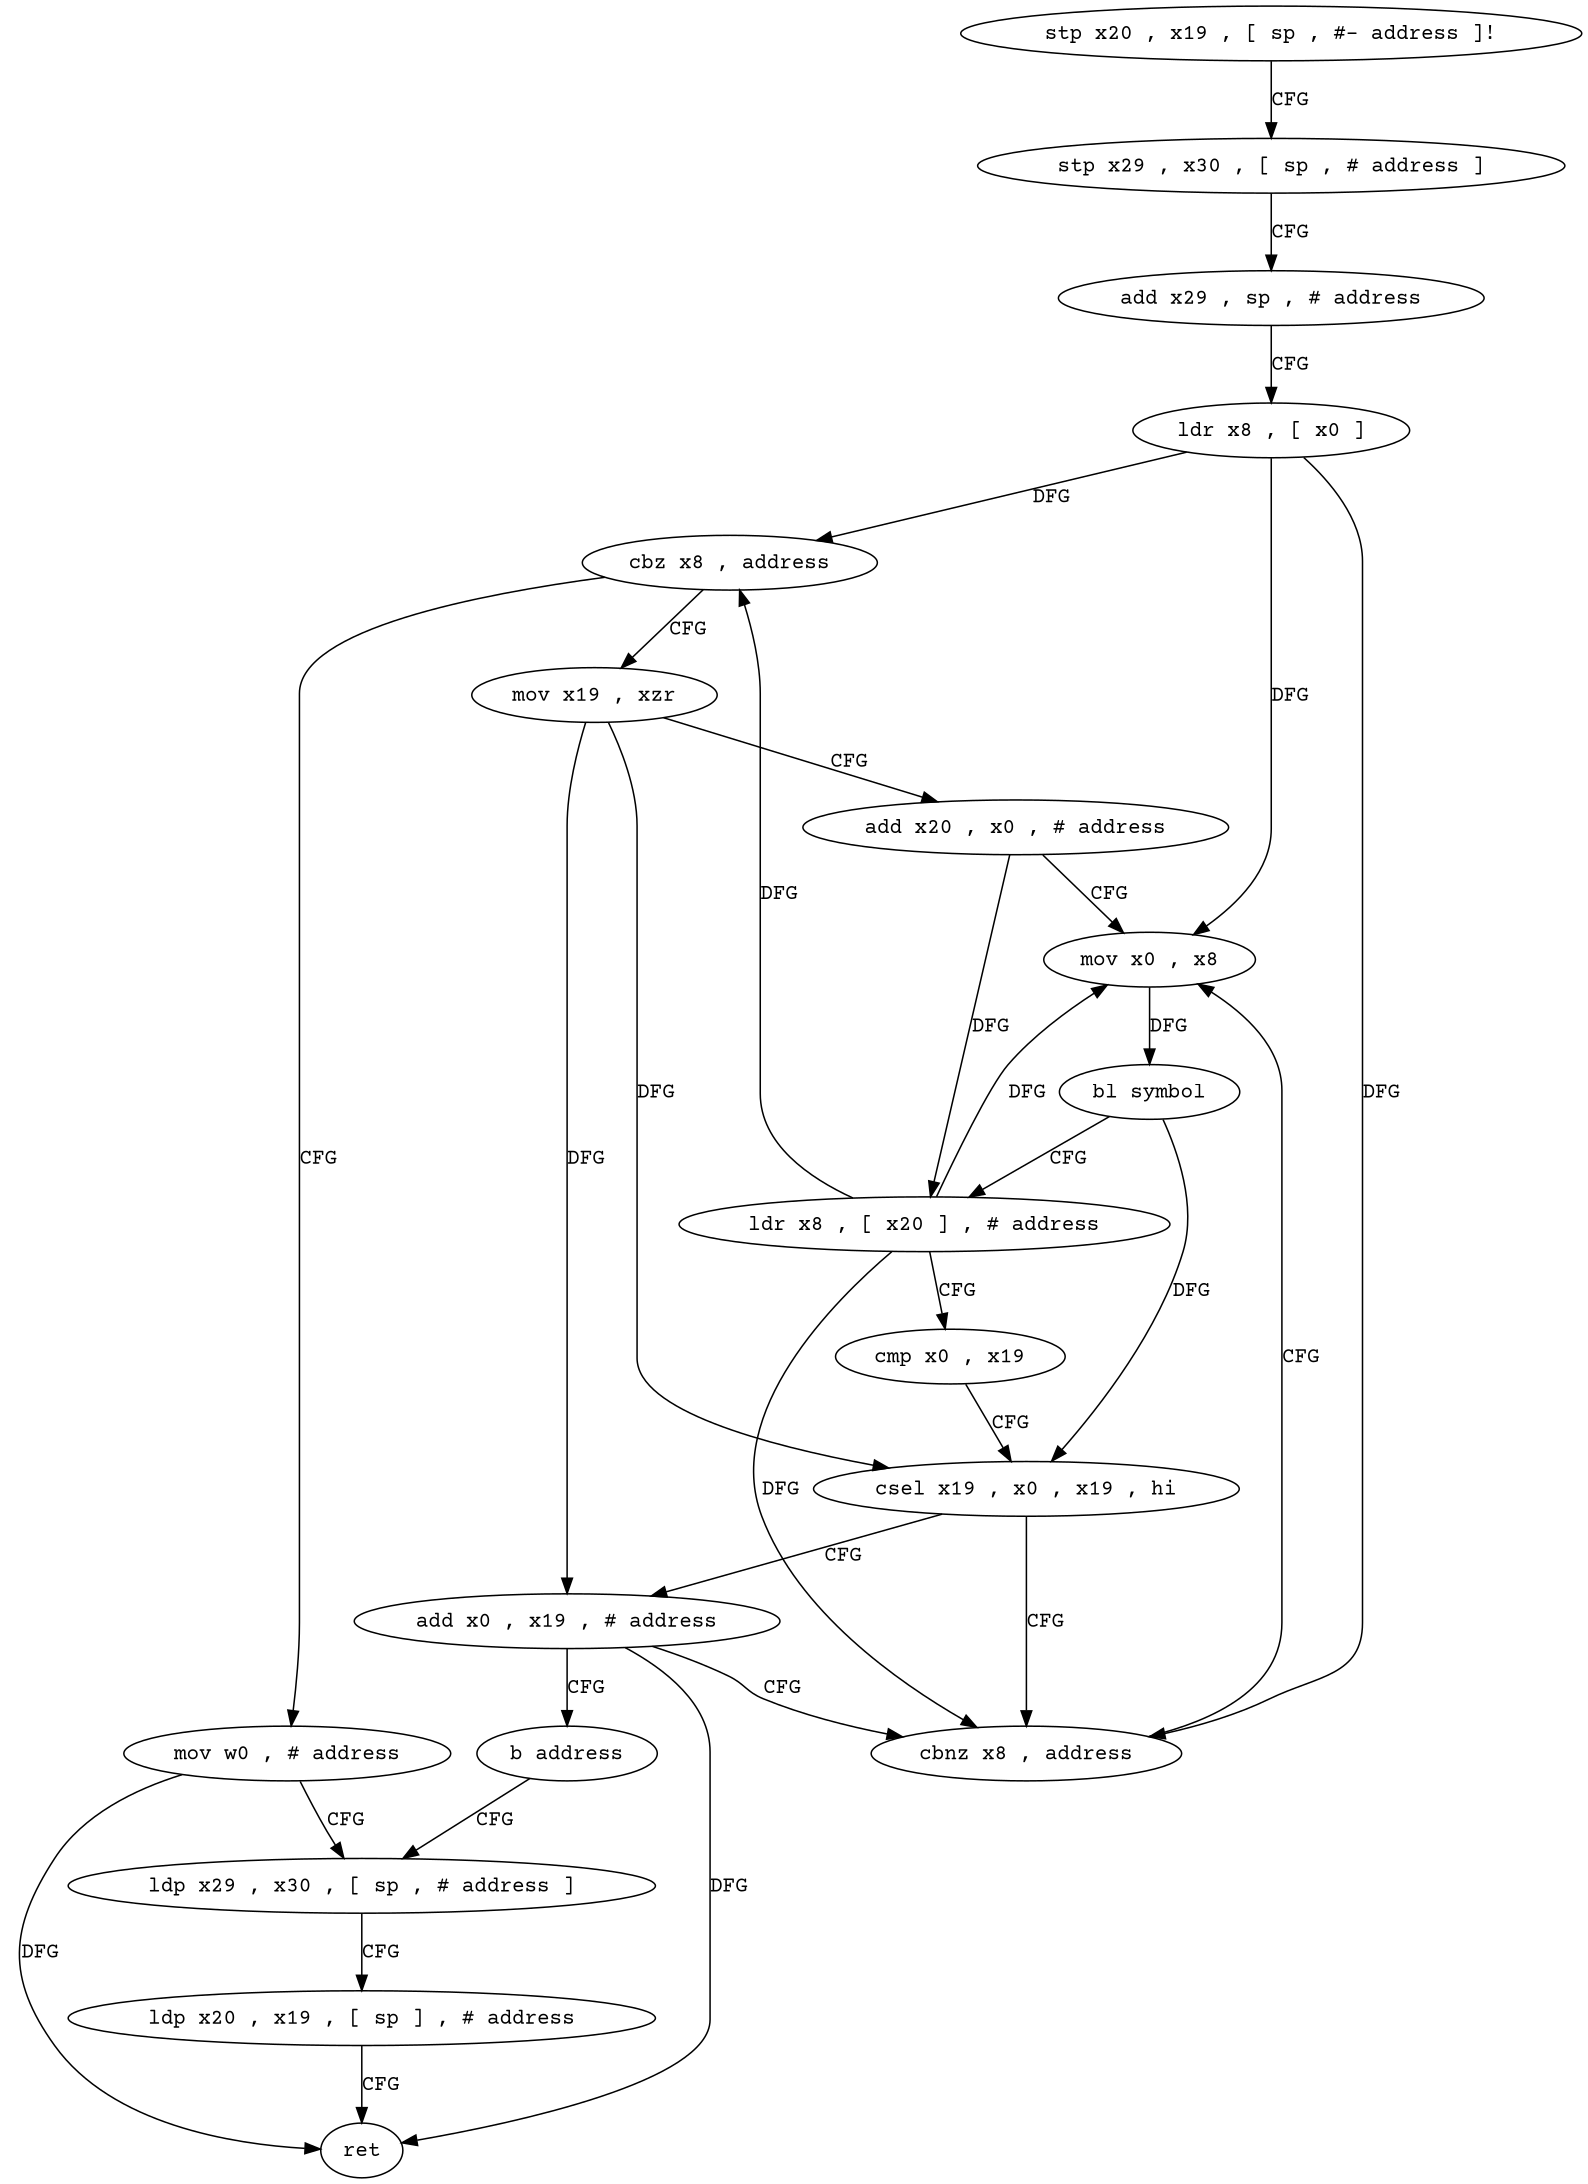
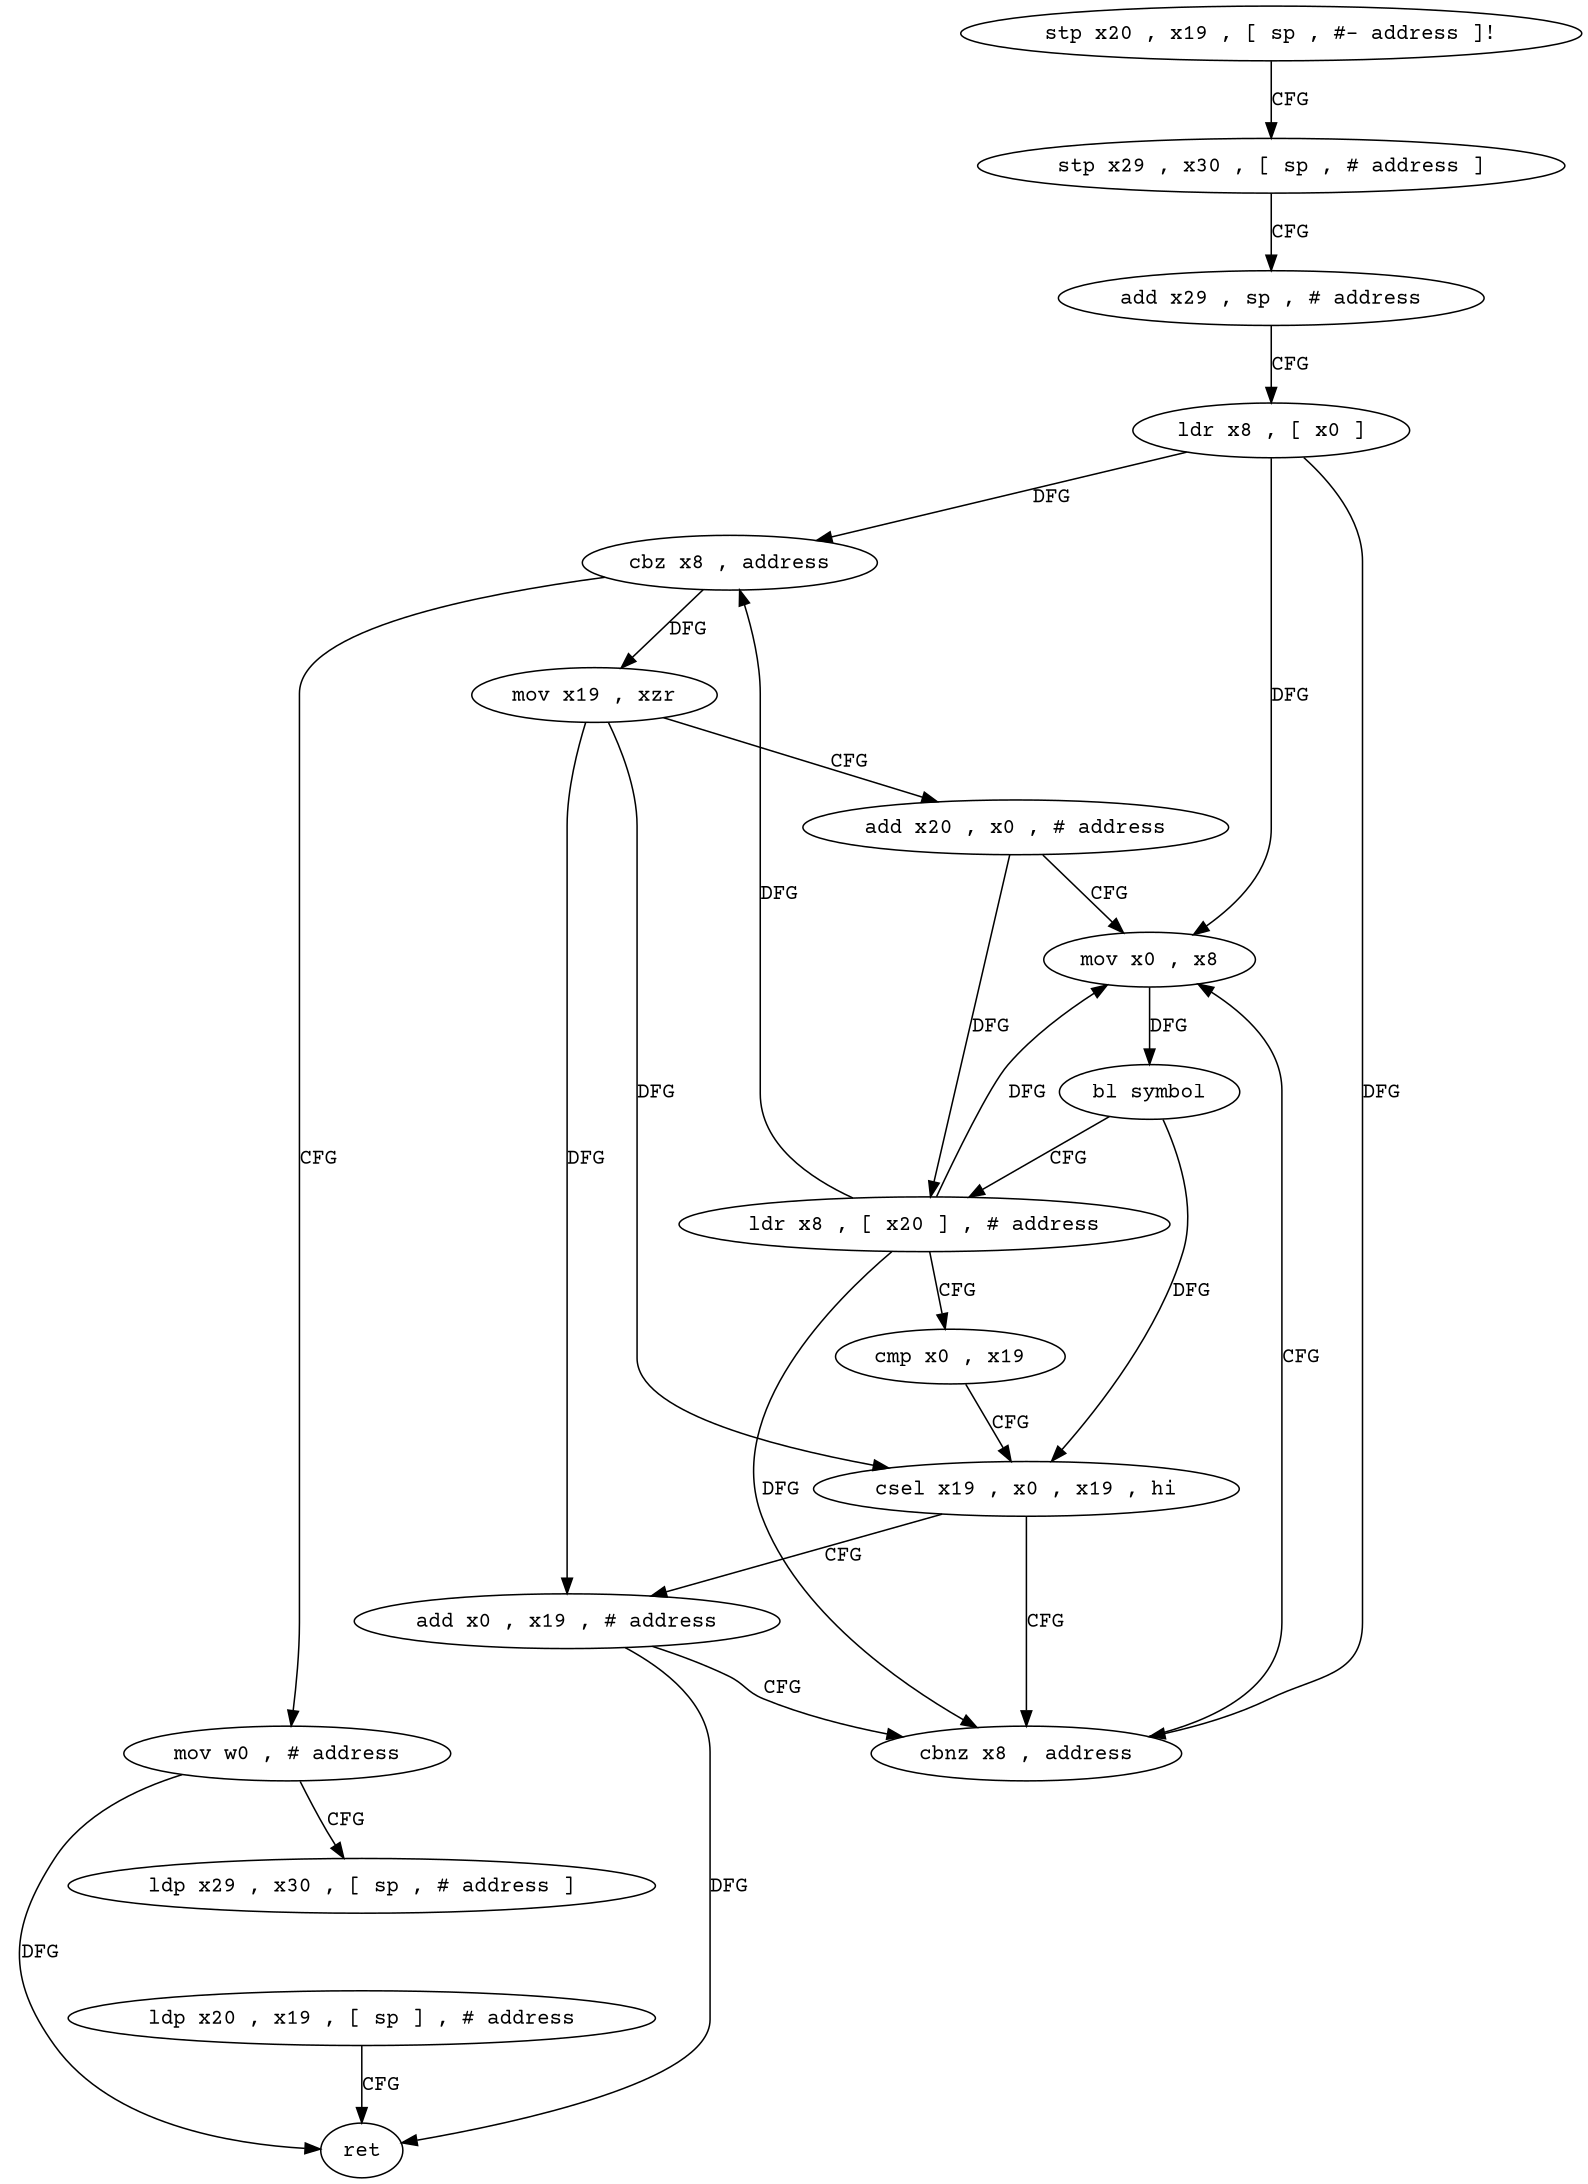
edge "cbz x8 , address" -> "mov x19 , xzr": label "CFG" -> "DFG"
node "b address": removed
edge "ldp x29 , x30 , [ sp , # address ]" -> "ldp x20 , x19 , [ sp ] , # address": removed, label "CFG"
